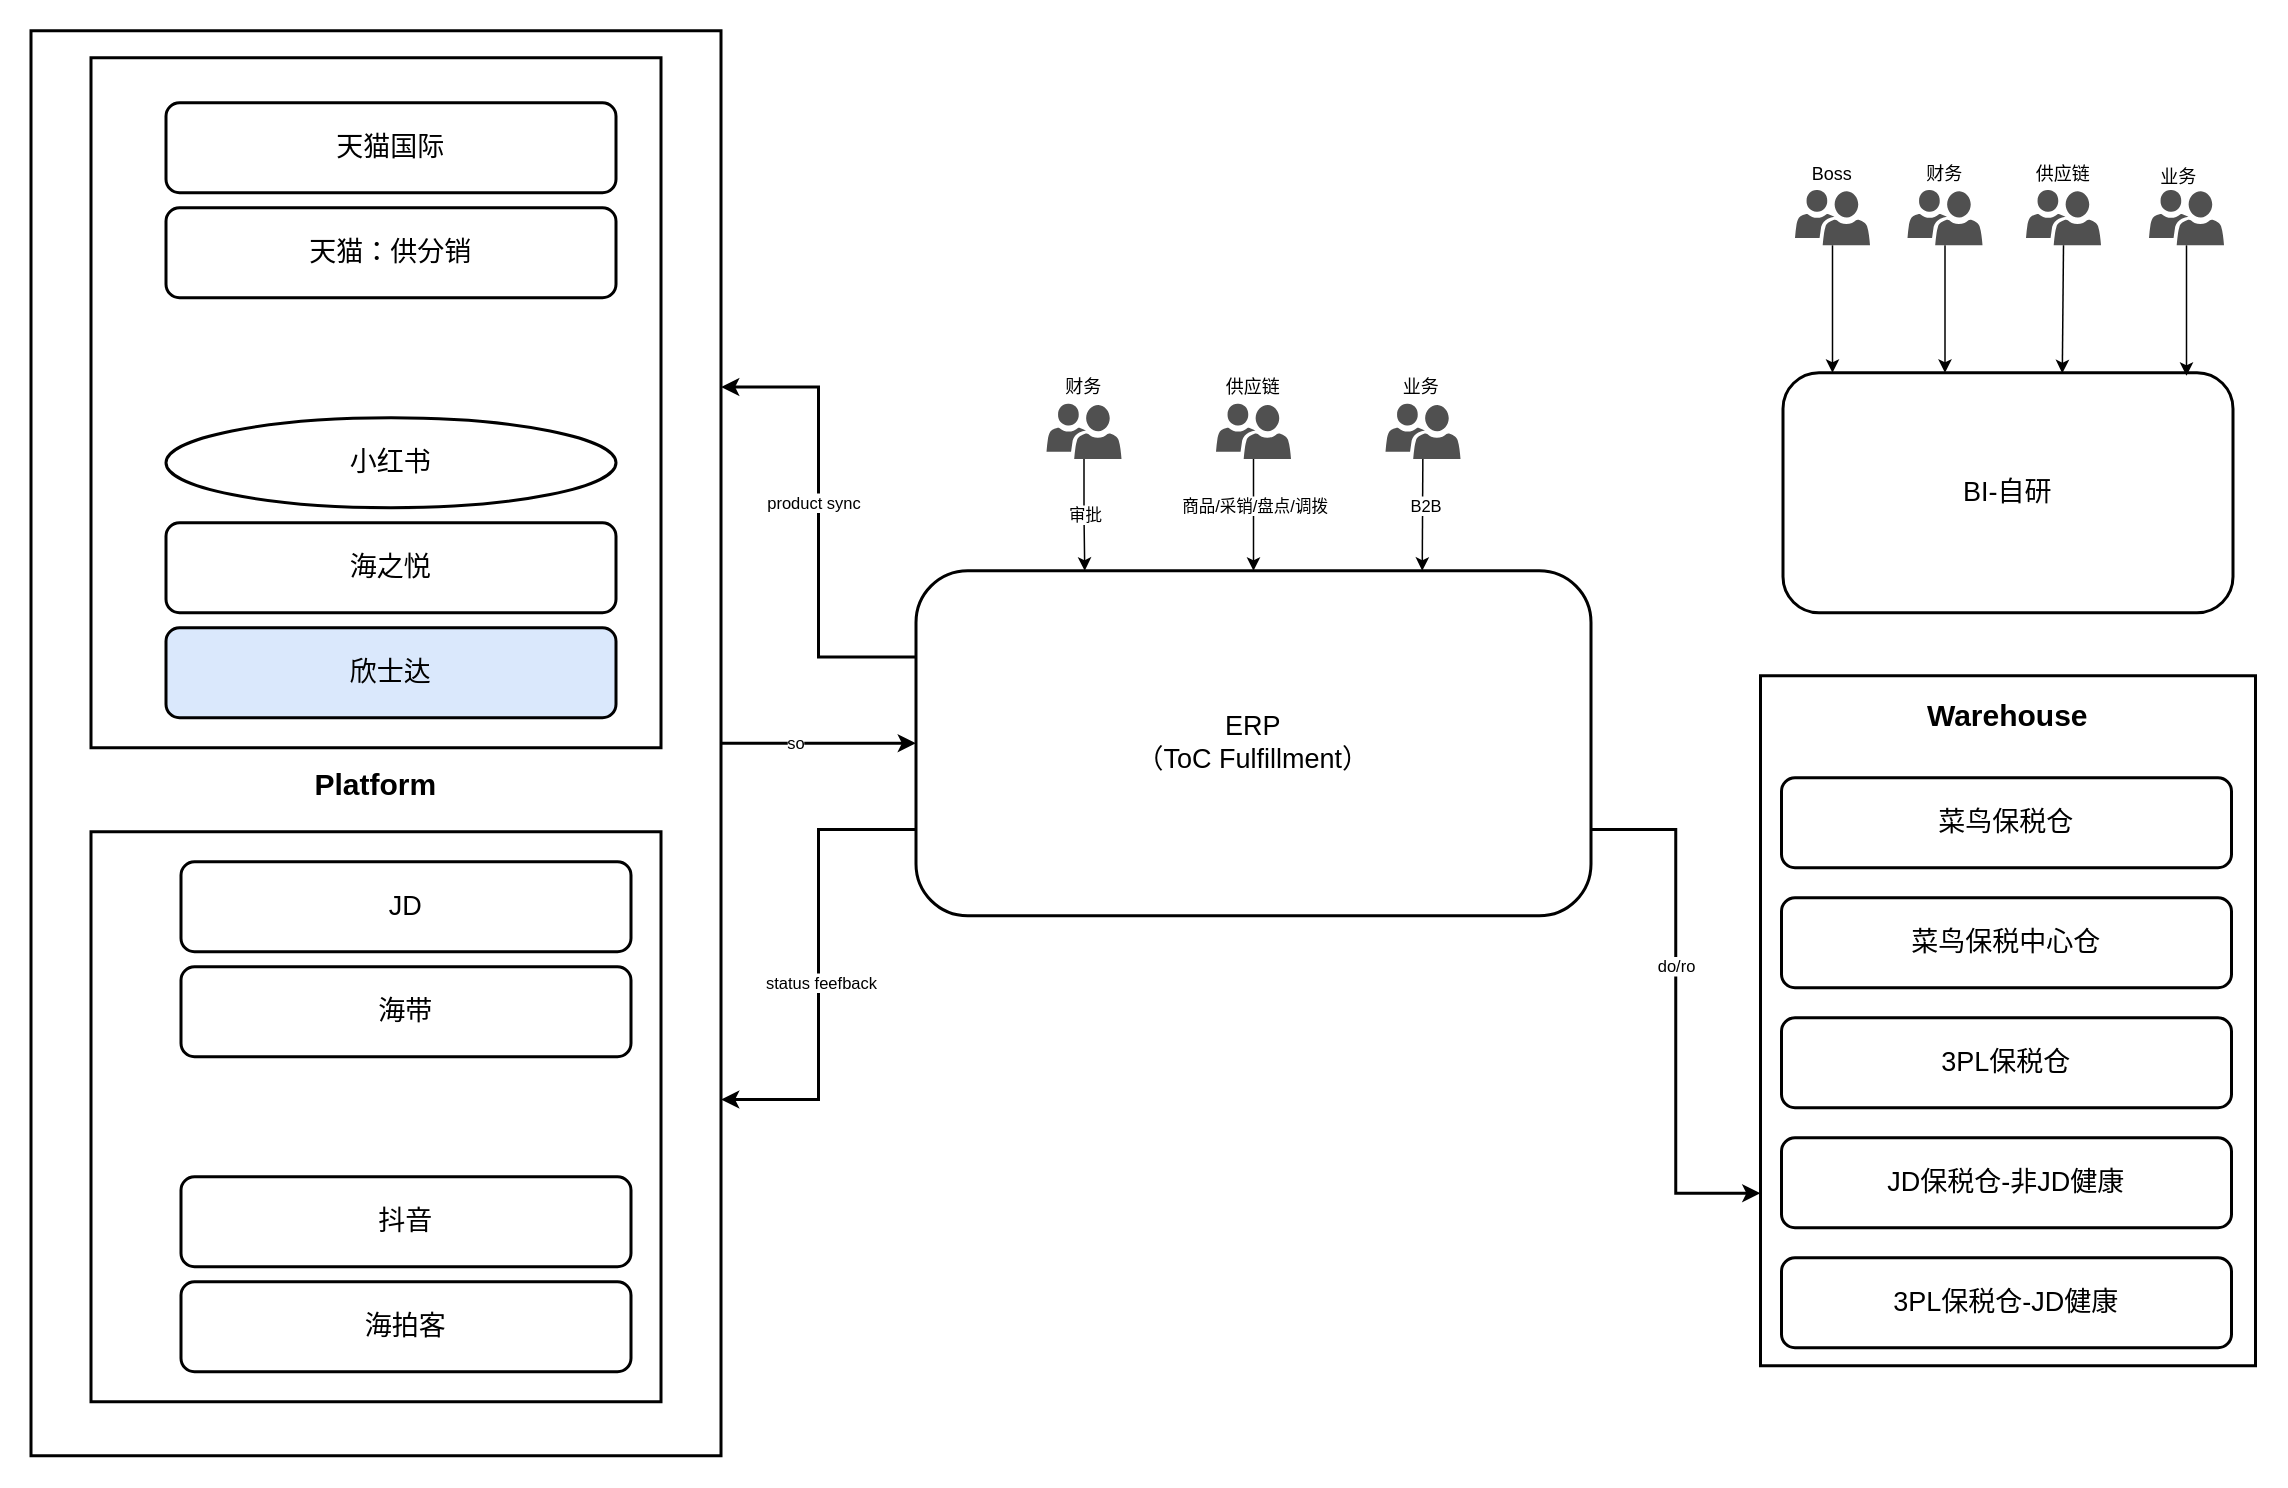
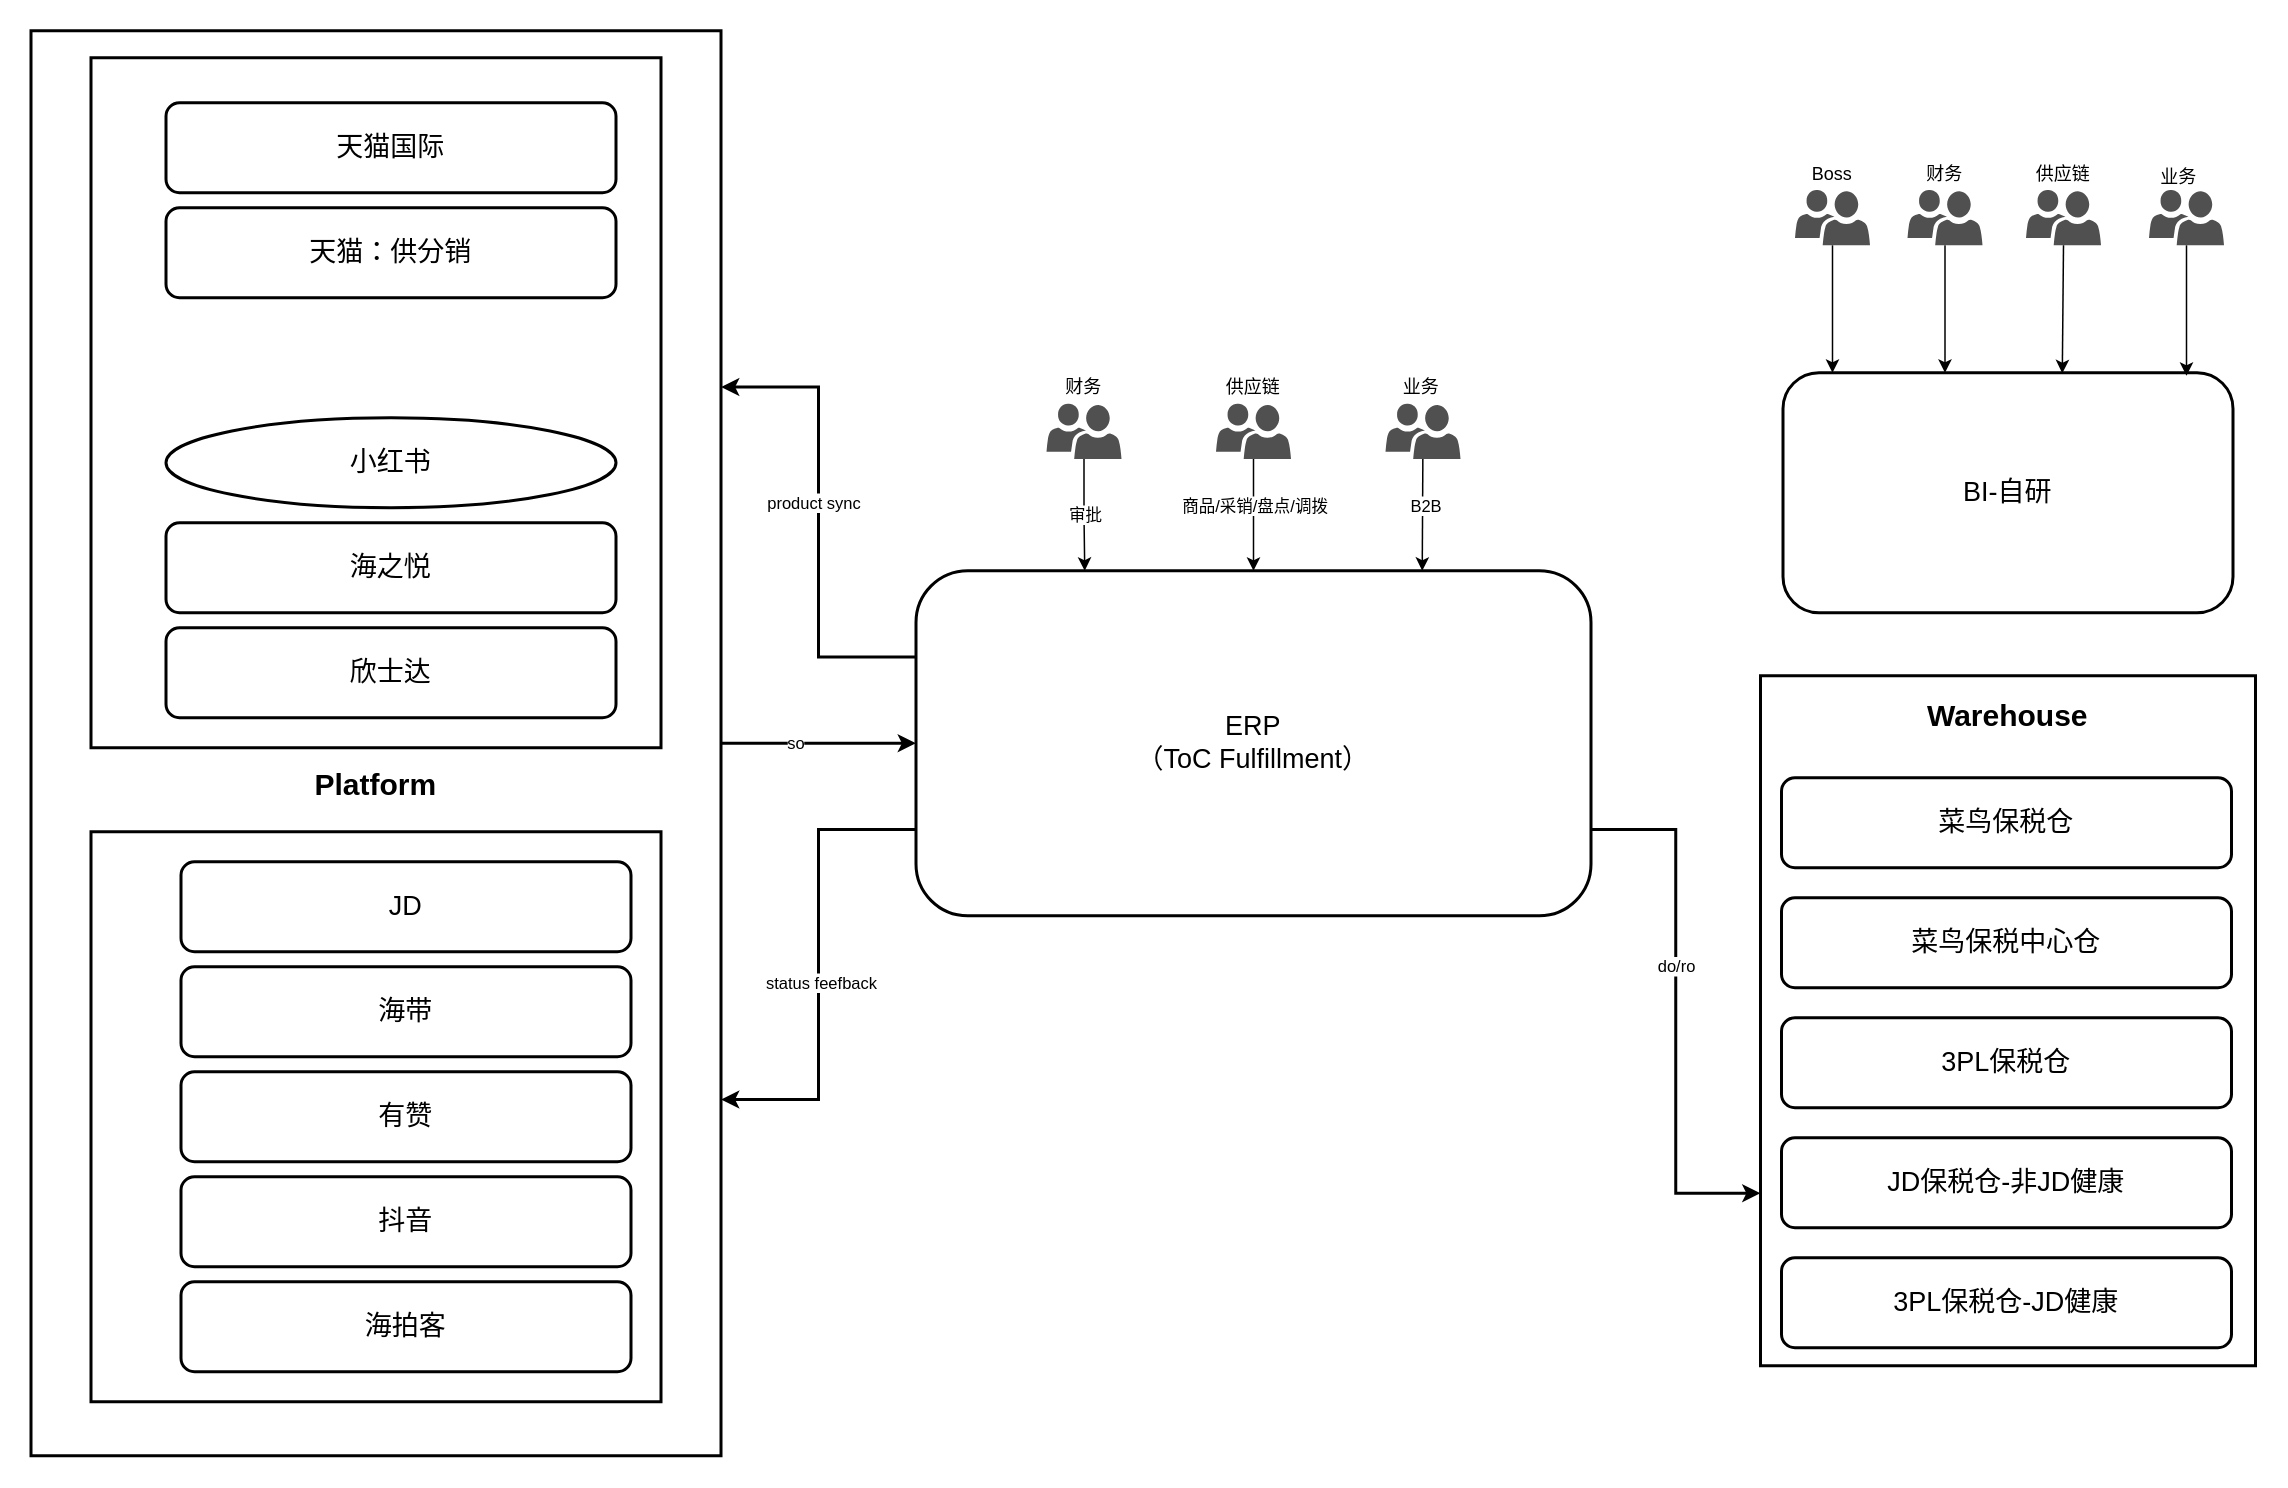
node "欣士达": fillcolor #dae8fc -> #ffffff
node "有赞": added
